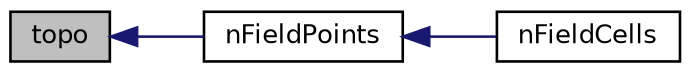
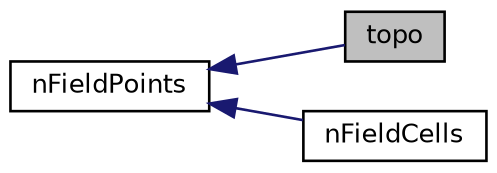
edge "nFieldPoints" -> "topo": reversed
